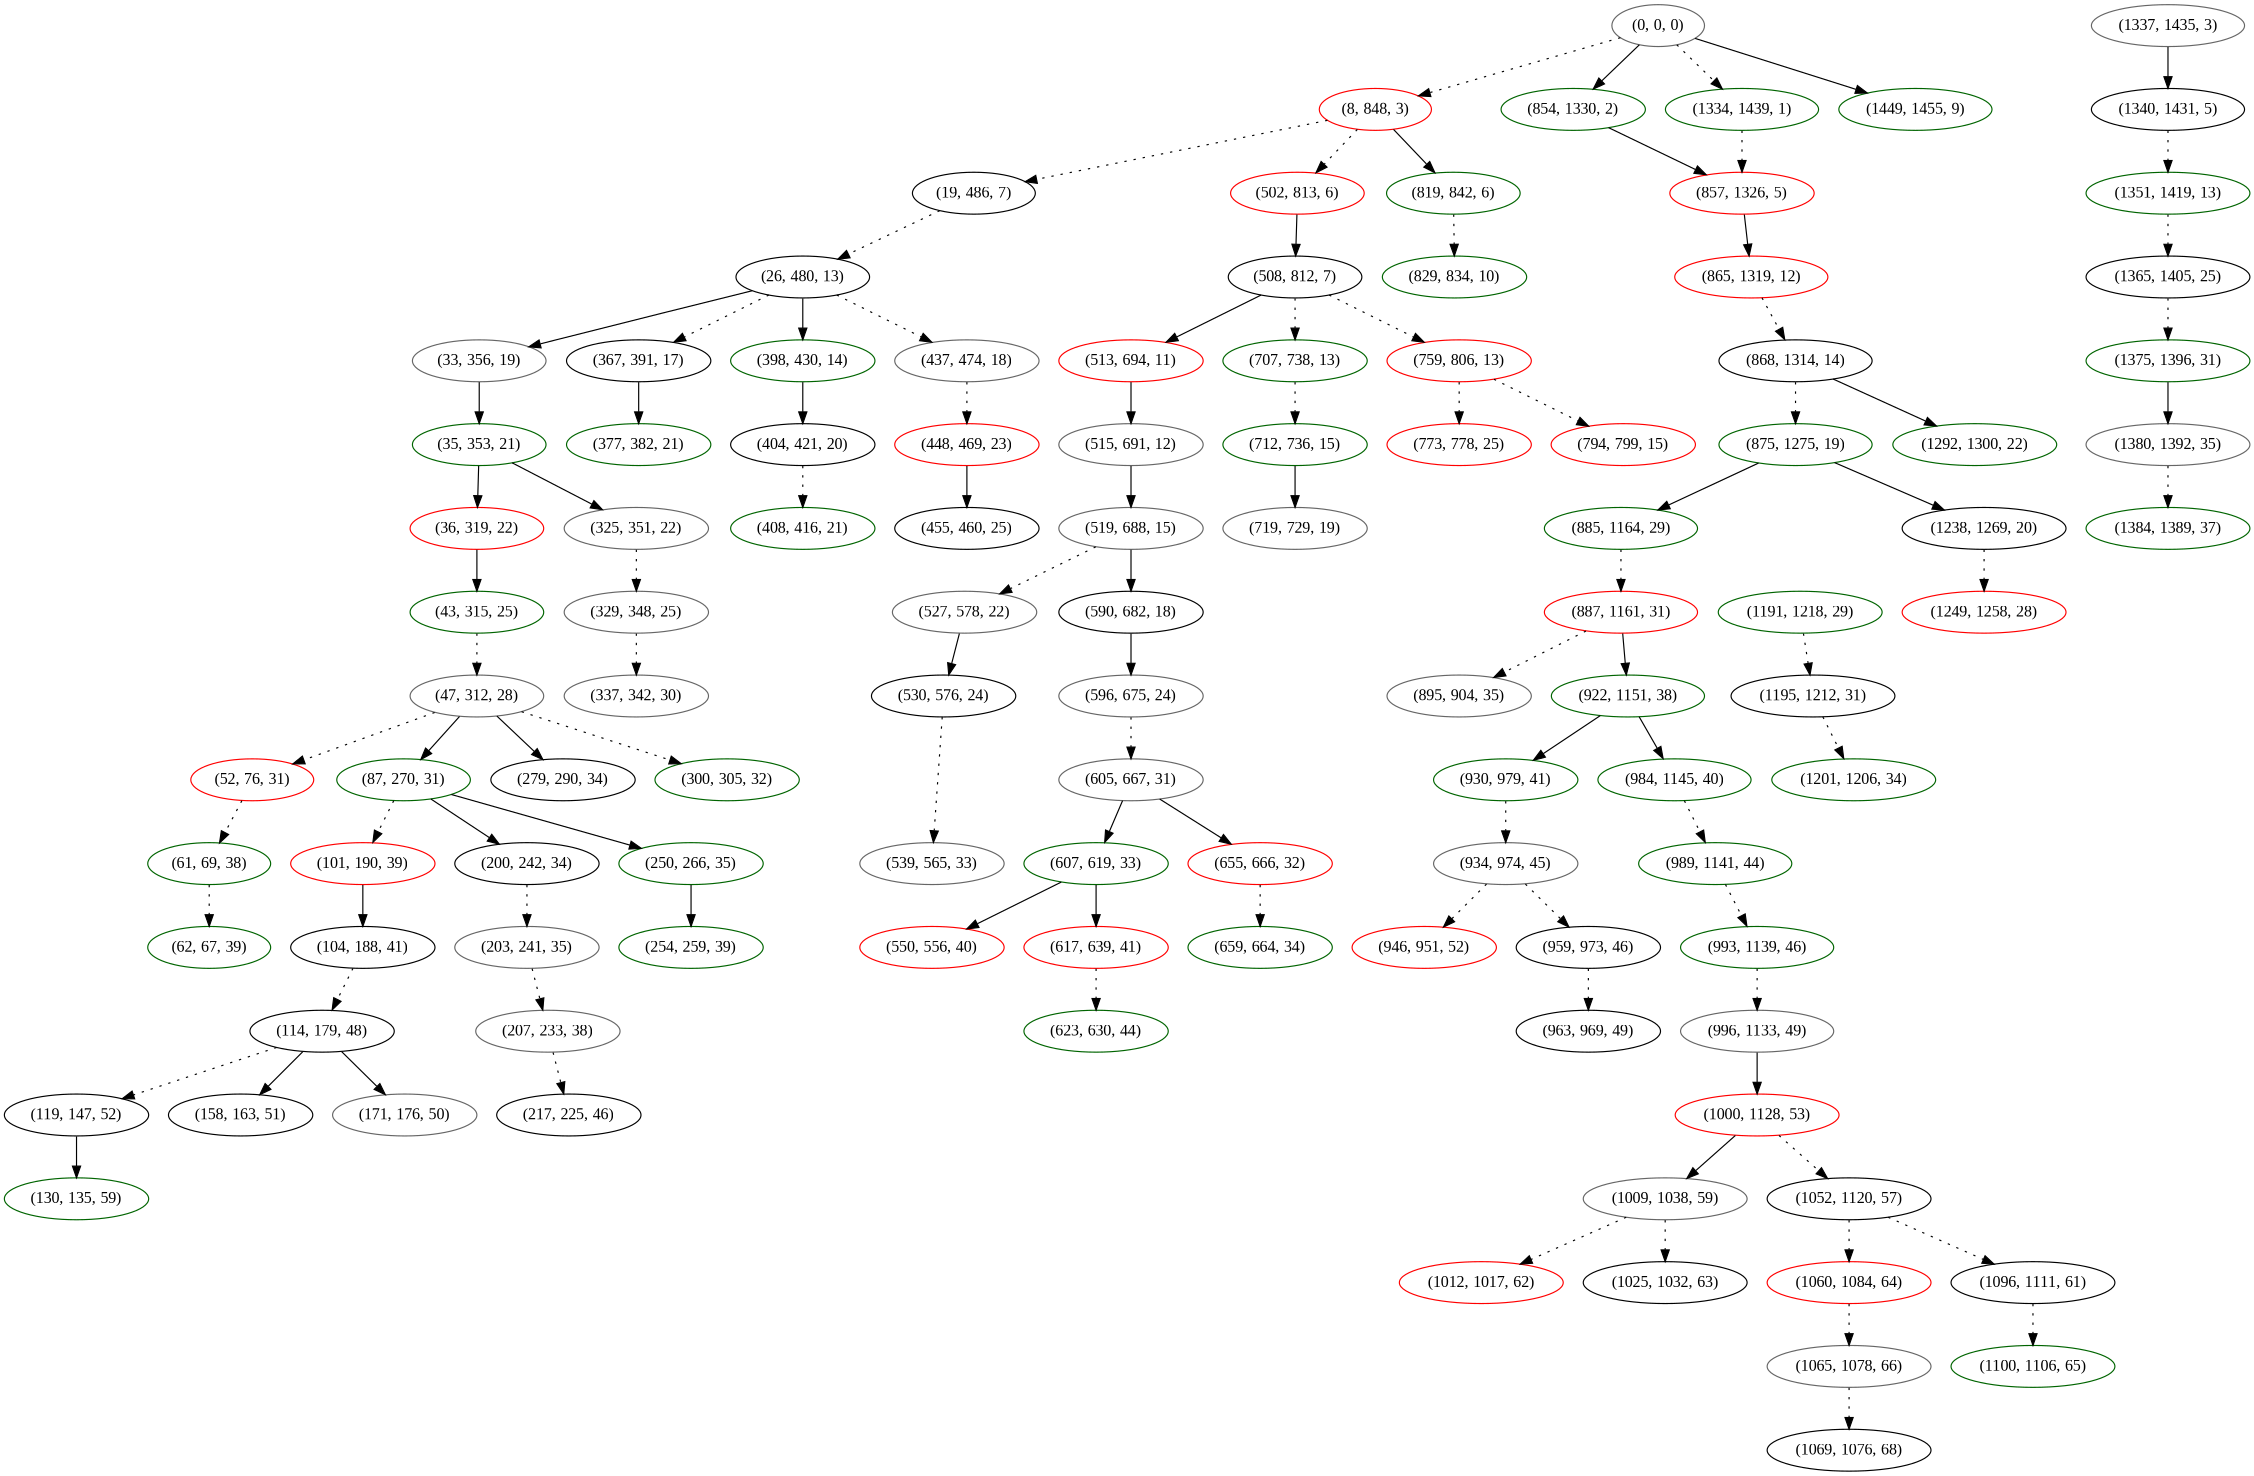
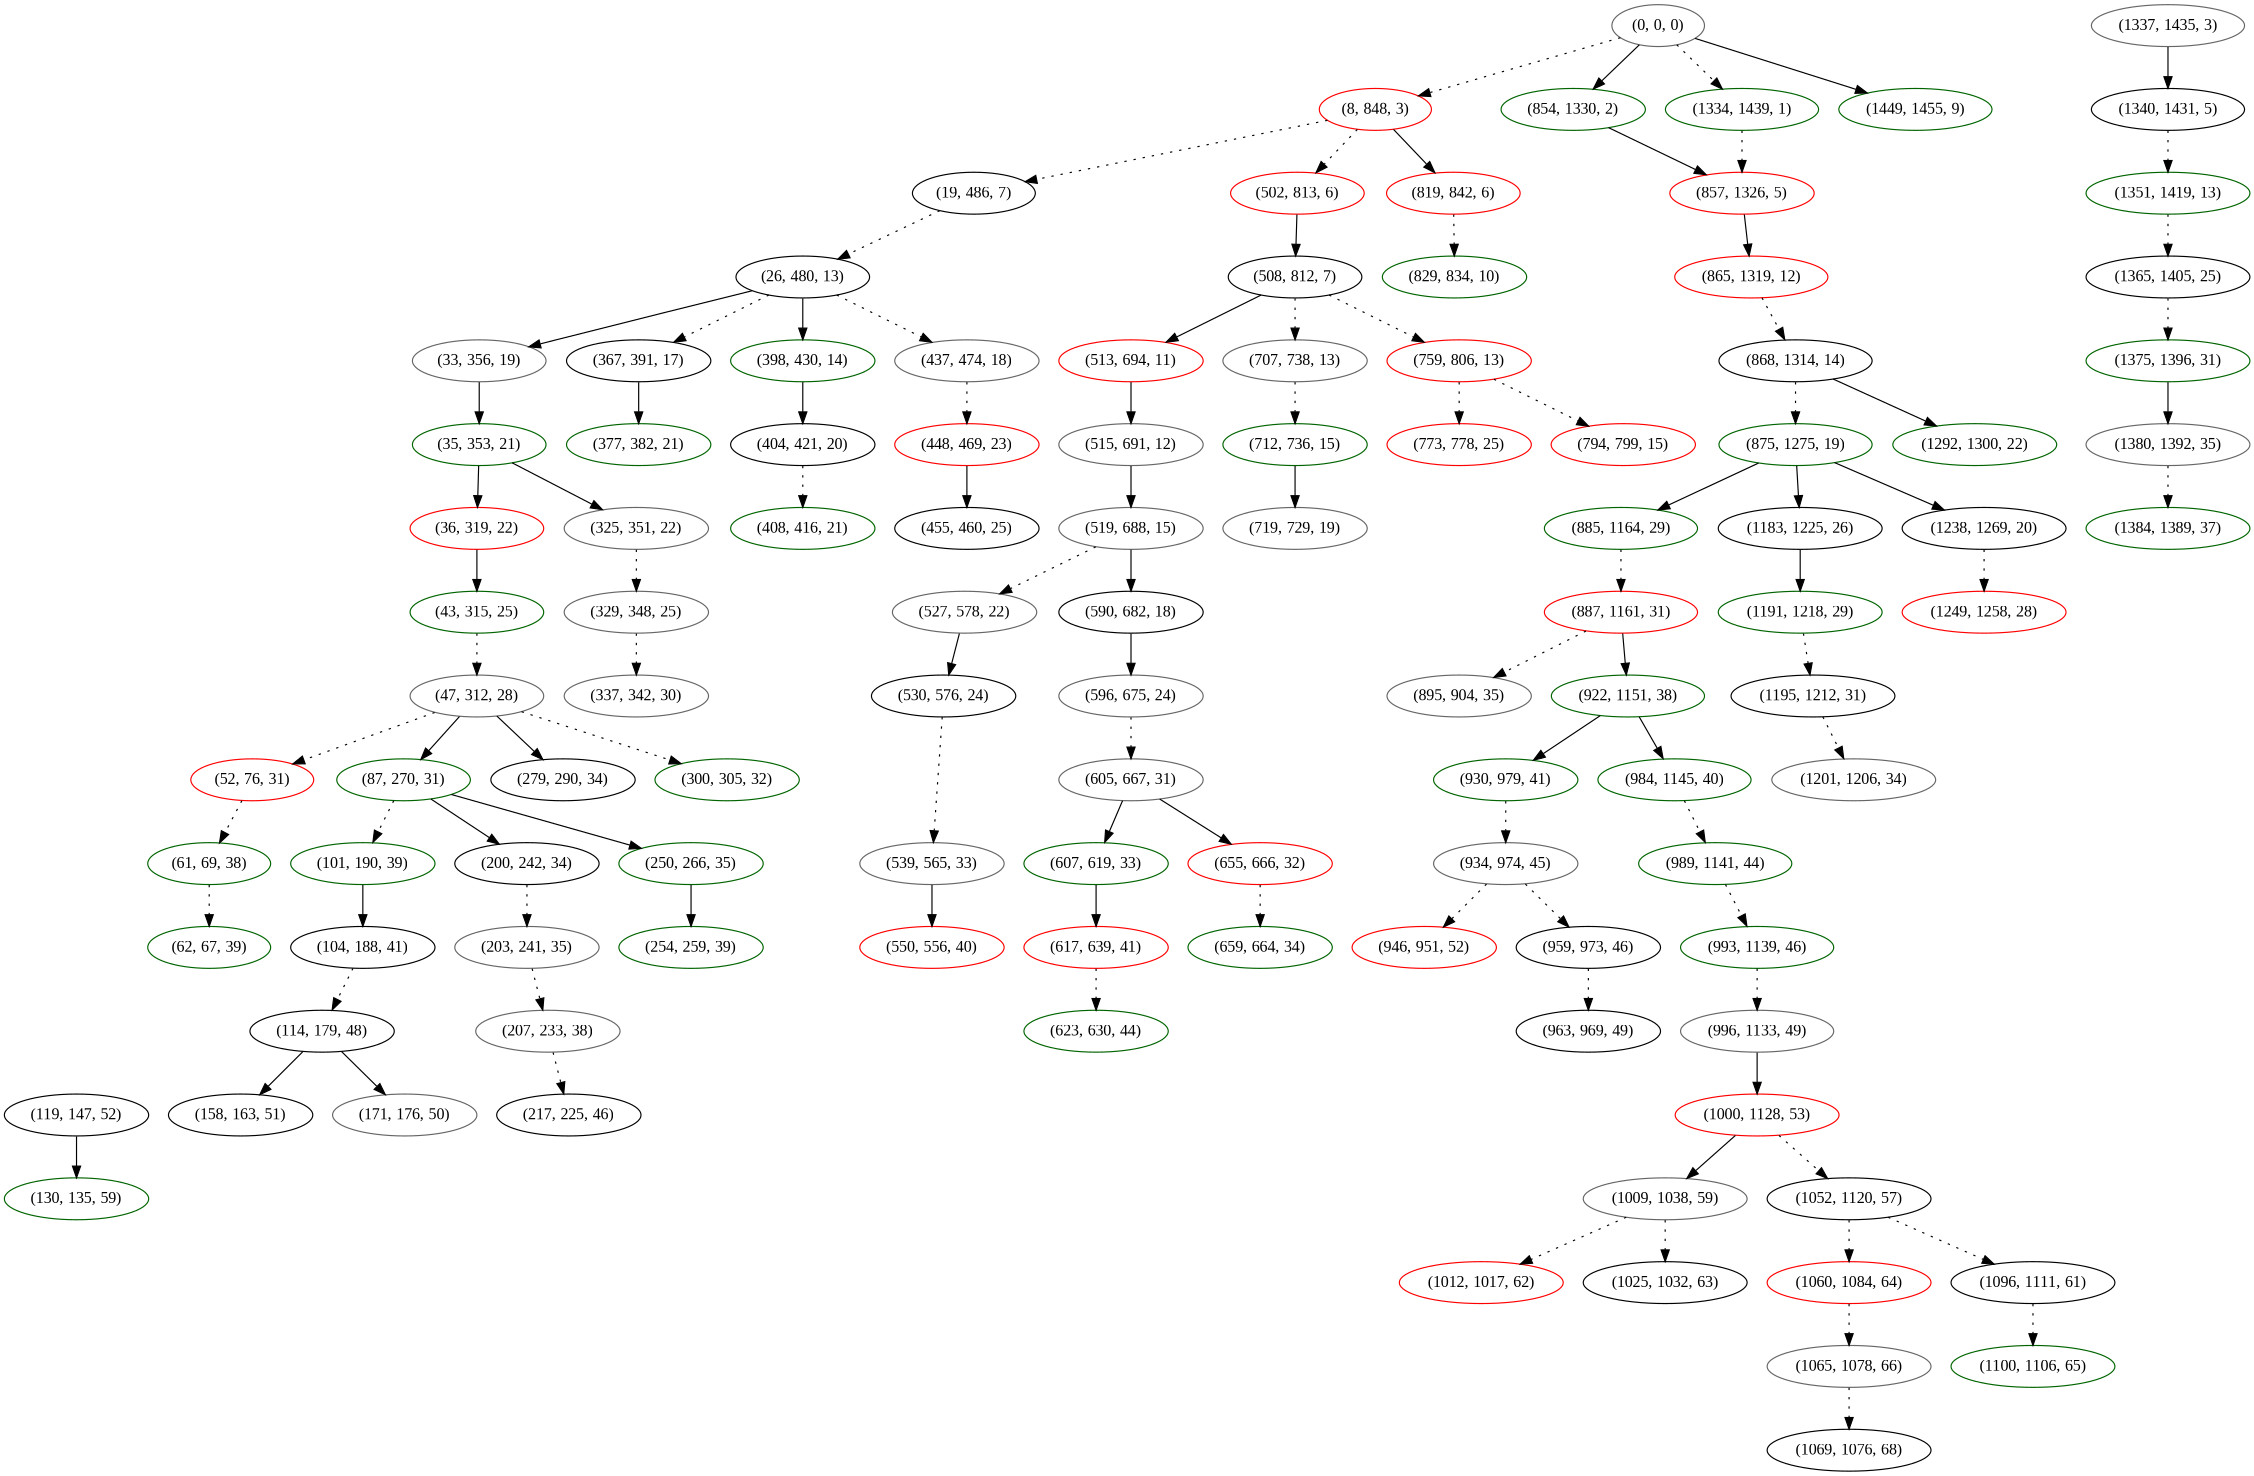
node "(819, 842, 6)": color darkgreen -> red
node "(707, 738, 13)": color darkgreen -> gray40
node "(1183, 1225, 26)": added
node "(1201, 1206, 34)": color darkgreen -> gray40
node "(101, 190, 39)": color red -> darkgreen
edge "(607, 619, 33)" -> "(550, 556, 40)": now "(539, 565, 33)" -> "(550, 556, 40)"
edge "(114, 179, 48)" -> "(119, 147, 52)": removed
